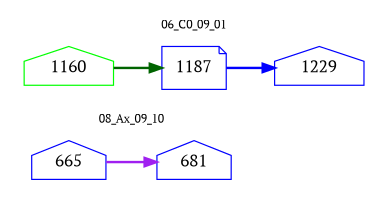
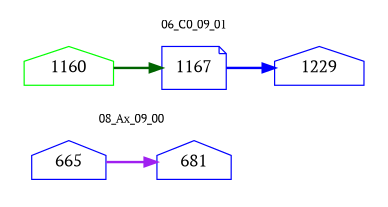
node "1187": label "1187" -> "1167"
cluster "08_Ax_09_10": label "08_Ax_09_10" -> "08_Ax_09_00"
